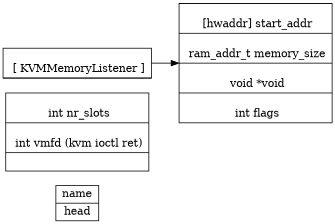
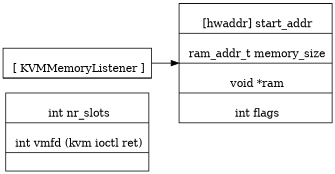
node "[hwaddr] start_addr": text "void *void" -> "void *ram"
node "name": removed
